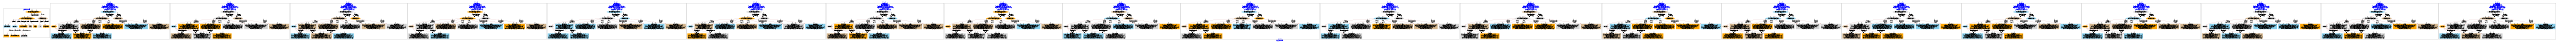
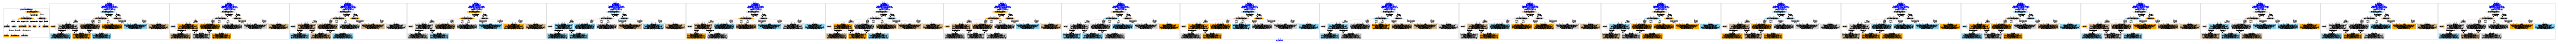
cluster "1-correct model": label "1-correct model" -> "1-correct nameOfThePerson"
node "creationDate": label "creationDate" -> "provenance"
node "Artist_Name": label "Artist_Name" -> "Details_Name"
